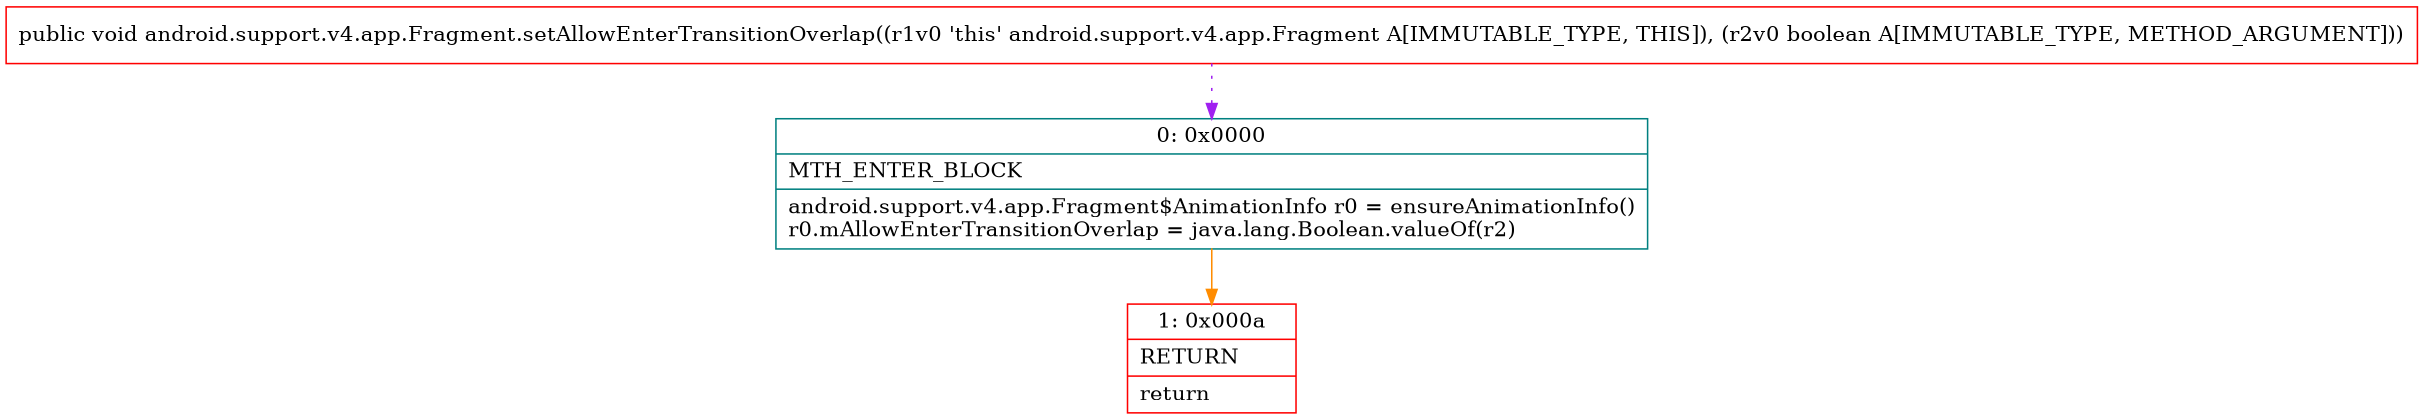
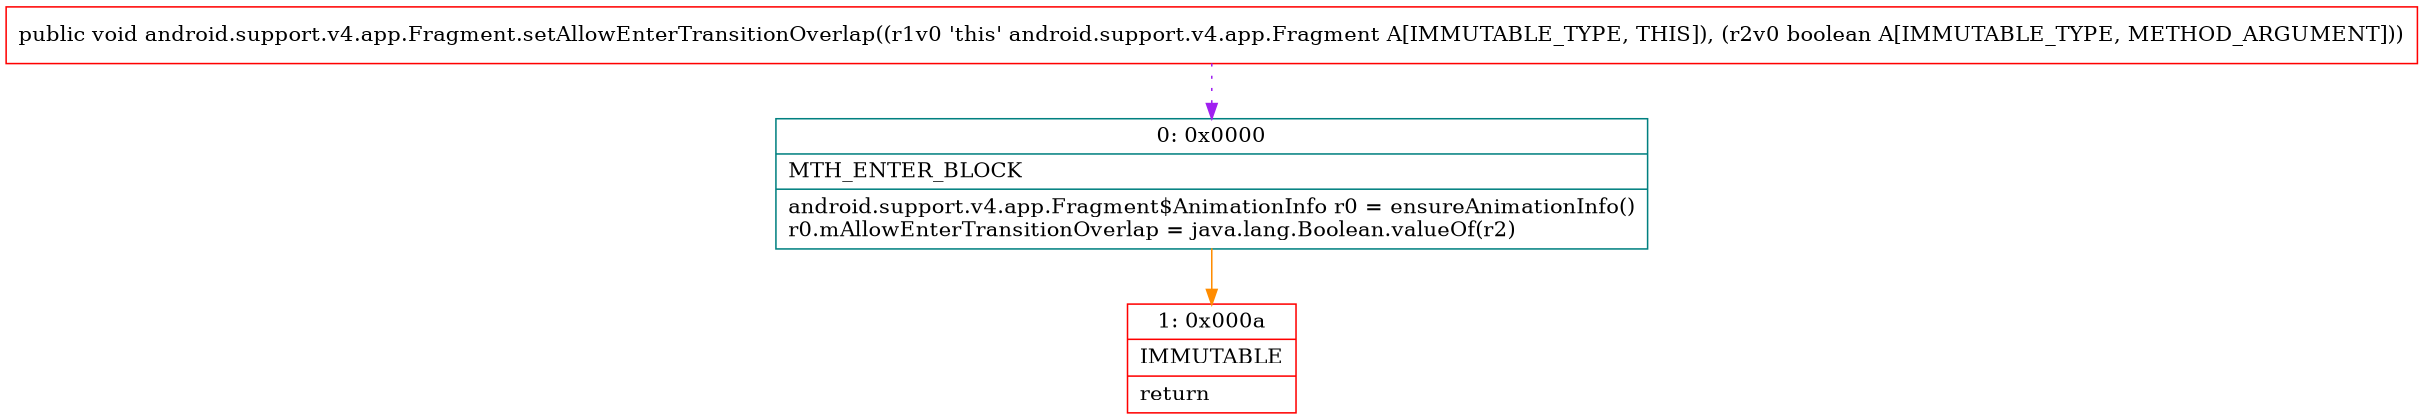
node "1: 0x000a": text "RETURN" -> "IMMUTABLE"
